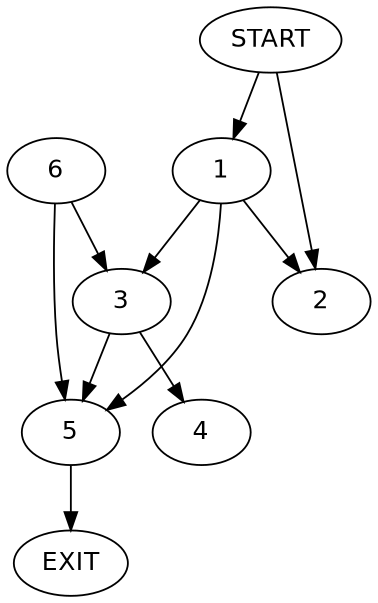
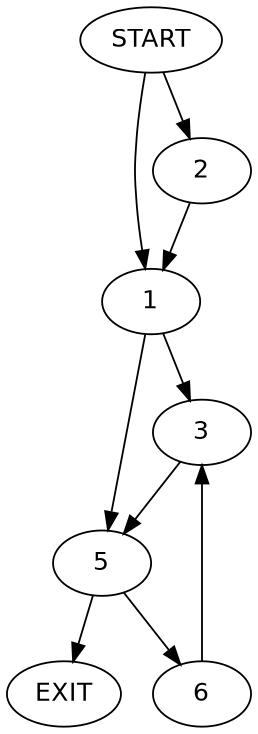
edge "1" -> "2": reversed
edge "6" -> "5": reversed
node "4": removed
